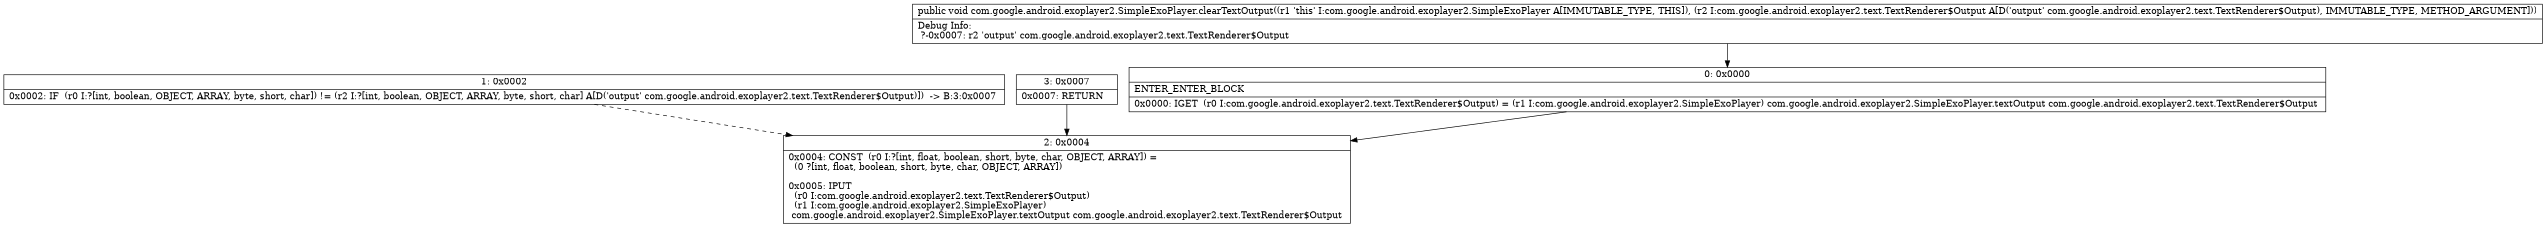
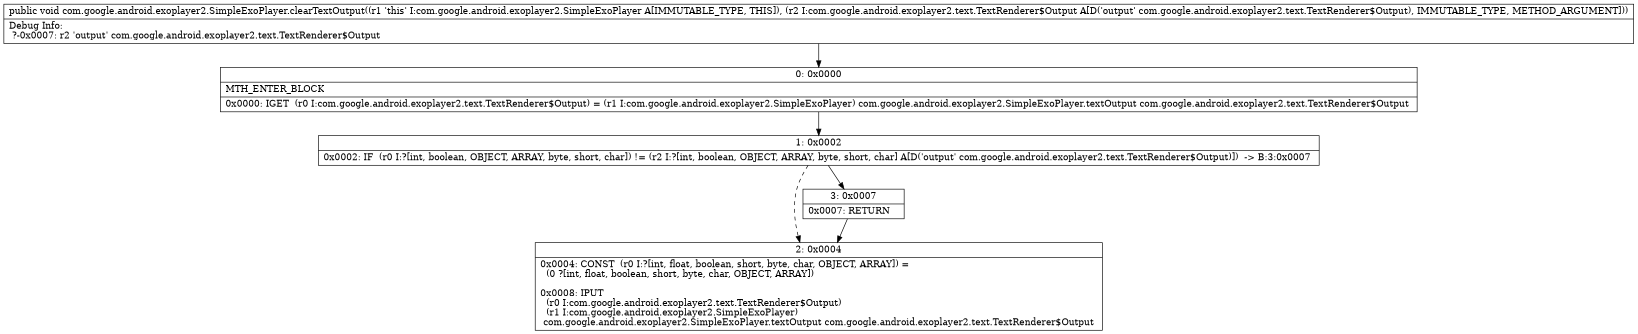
node "0: 0x0000": text "ENTER_ENTER_BLOCK" -> "MTH_ENTER_BLOCK"
edge "0: 0x0000" -> "2: 0x0004": now "0: 0x0000" -> "1: 0x0002"
edge "1: 0x0002" -> "3: 0x0007": added
node "2: 0x0004": text "0x0005: IPUT" -> "0x0008: IPUT"
